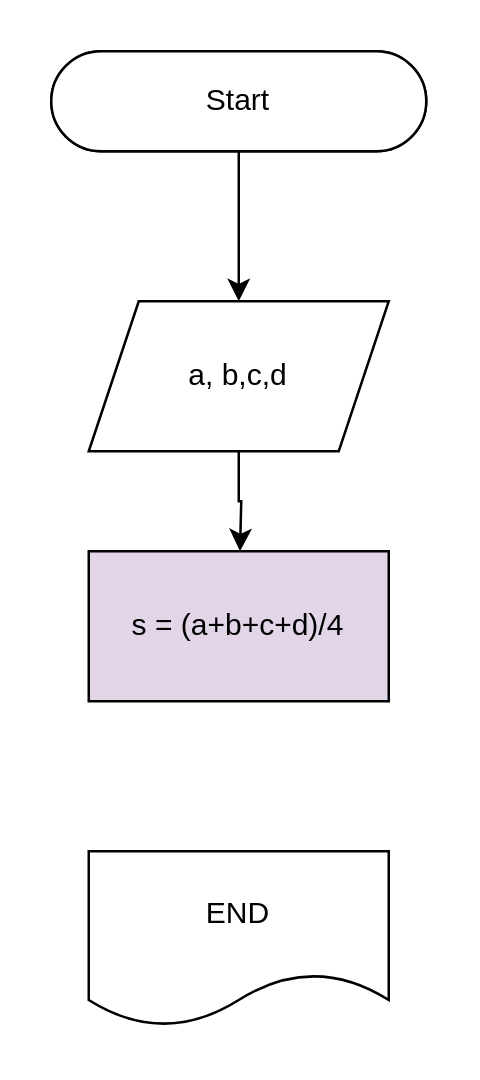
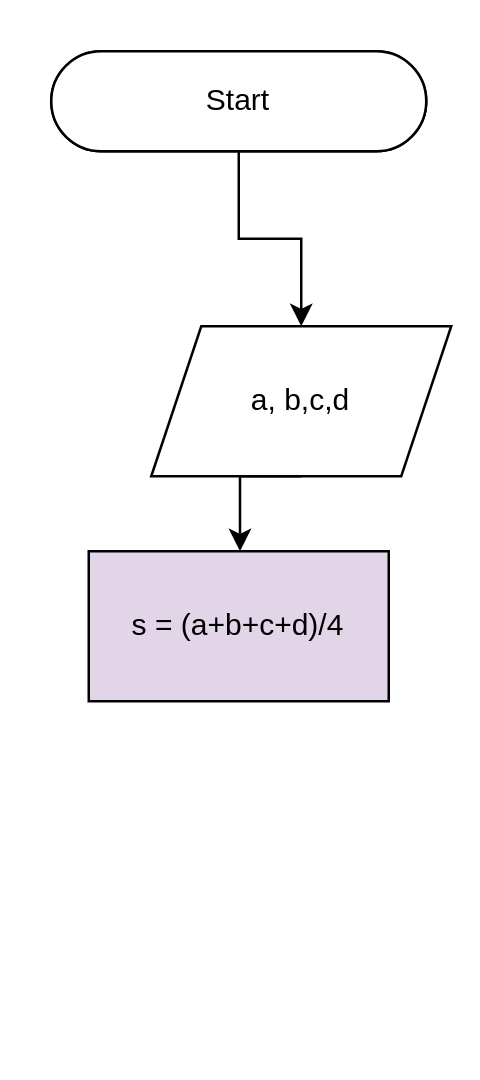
node "a, b,c,d": moved (239, 376) -> (301, 401)
node "END": removed
